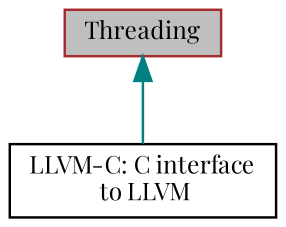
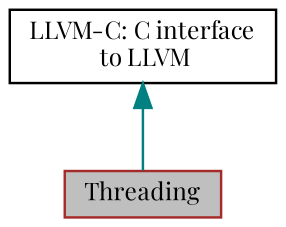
edge "LLVM-C: C interface to LLVM" -> "Threading": reversed
